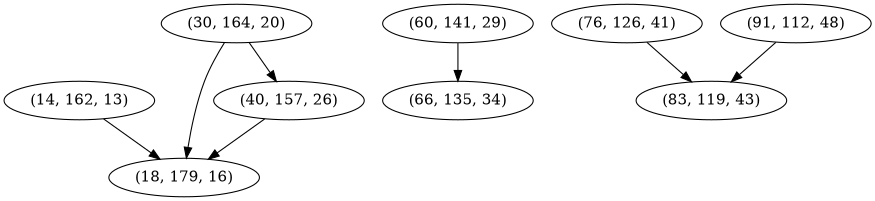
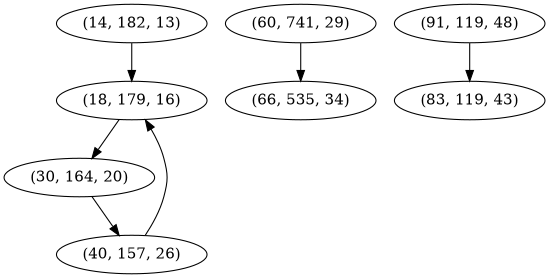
node "(60, 141, 29)": label "(60, 141, 29)" -> "(60, 741, 29)"
node "(76, 126, 41)": removed
node "(91, 112, 48)": label "(91, 112, 48)" -> "(91, 119, 48)"
edge "(30, 164, 20)" -> "(18, 179, 16)": reversed
node "(14, 162, 13)": label "(14, 162, 13)" -> "(14, 182, 13)"
node "(66, 135, 34)": label "(66, 135, 34)" -> "(66, 535, 34)"
